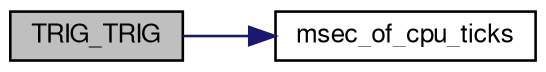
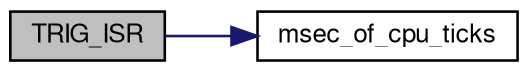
node "TRIG_TRIG": label "TRIG_TRIG" -> "TRIG_ISR"
